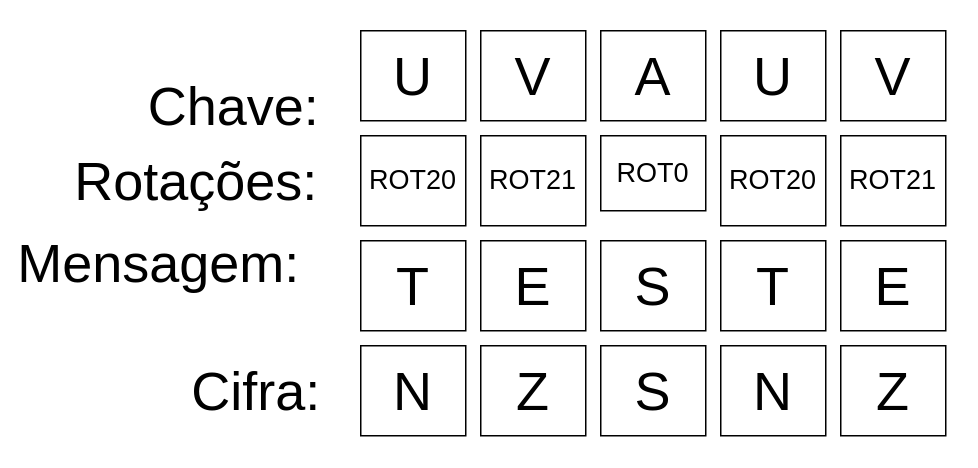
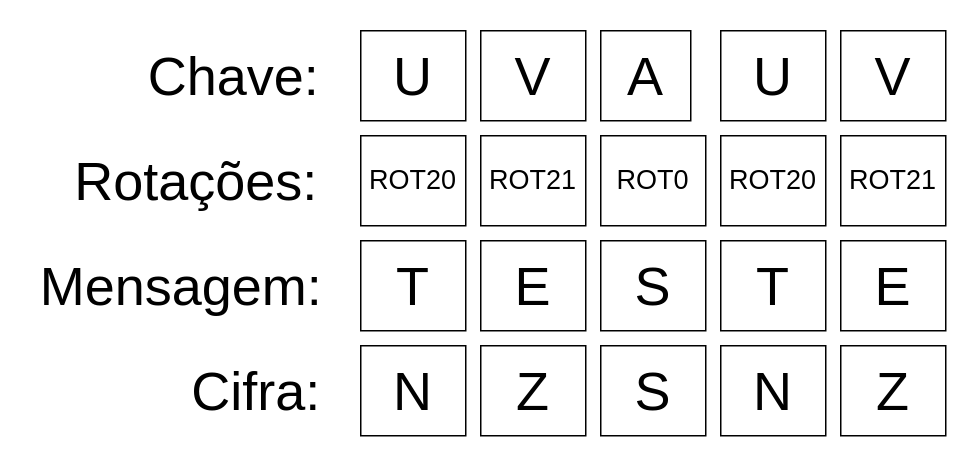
node "A": size 105x90 -> 90x90
node "Chave:": moved (233, 106) -> (233, 76)
node "ROT0": size 105x75 -> 105x90
node "Mensagem:": moved (158, 263) -> (181, 286)
